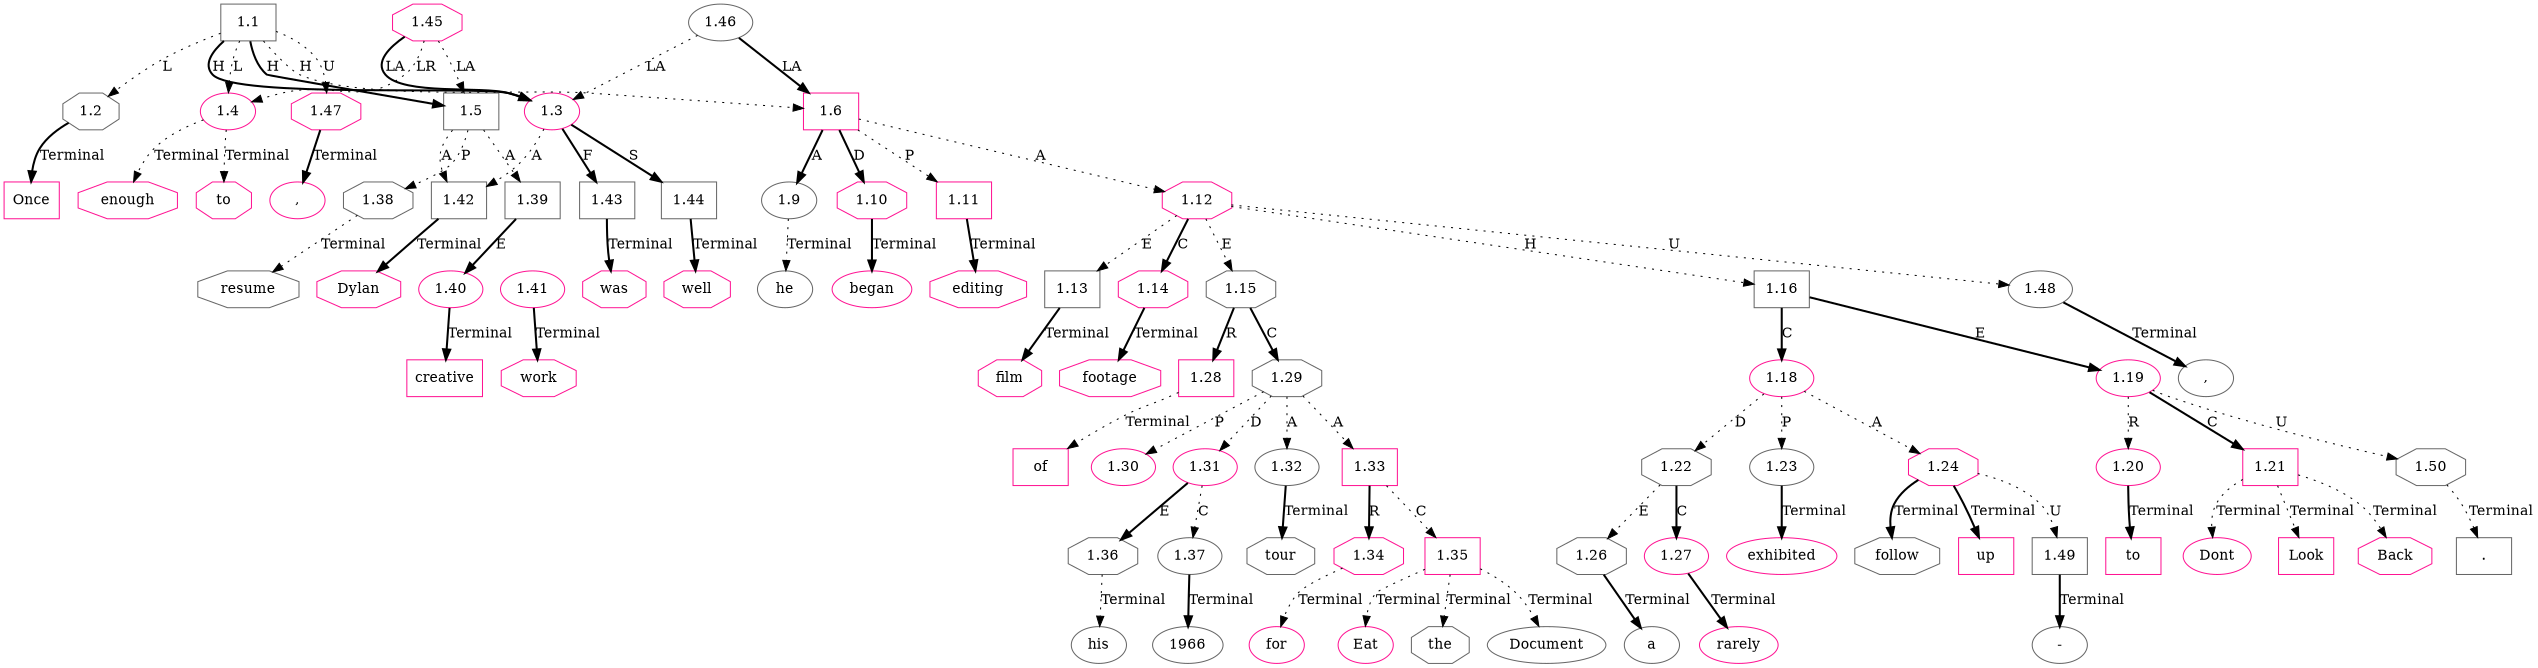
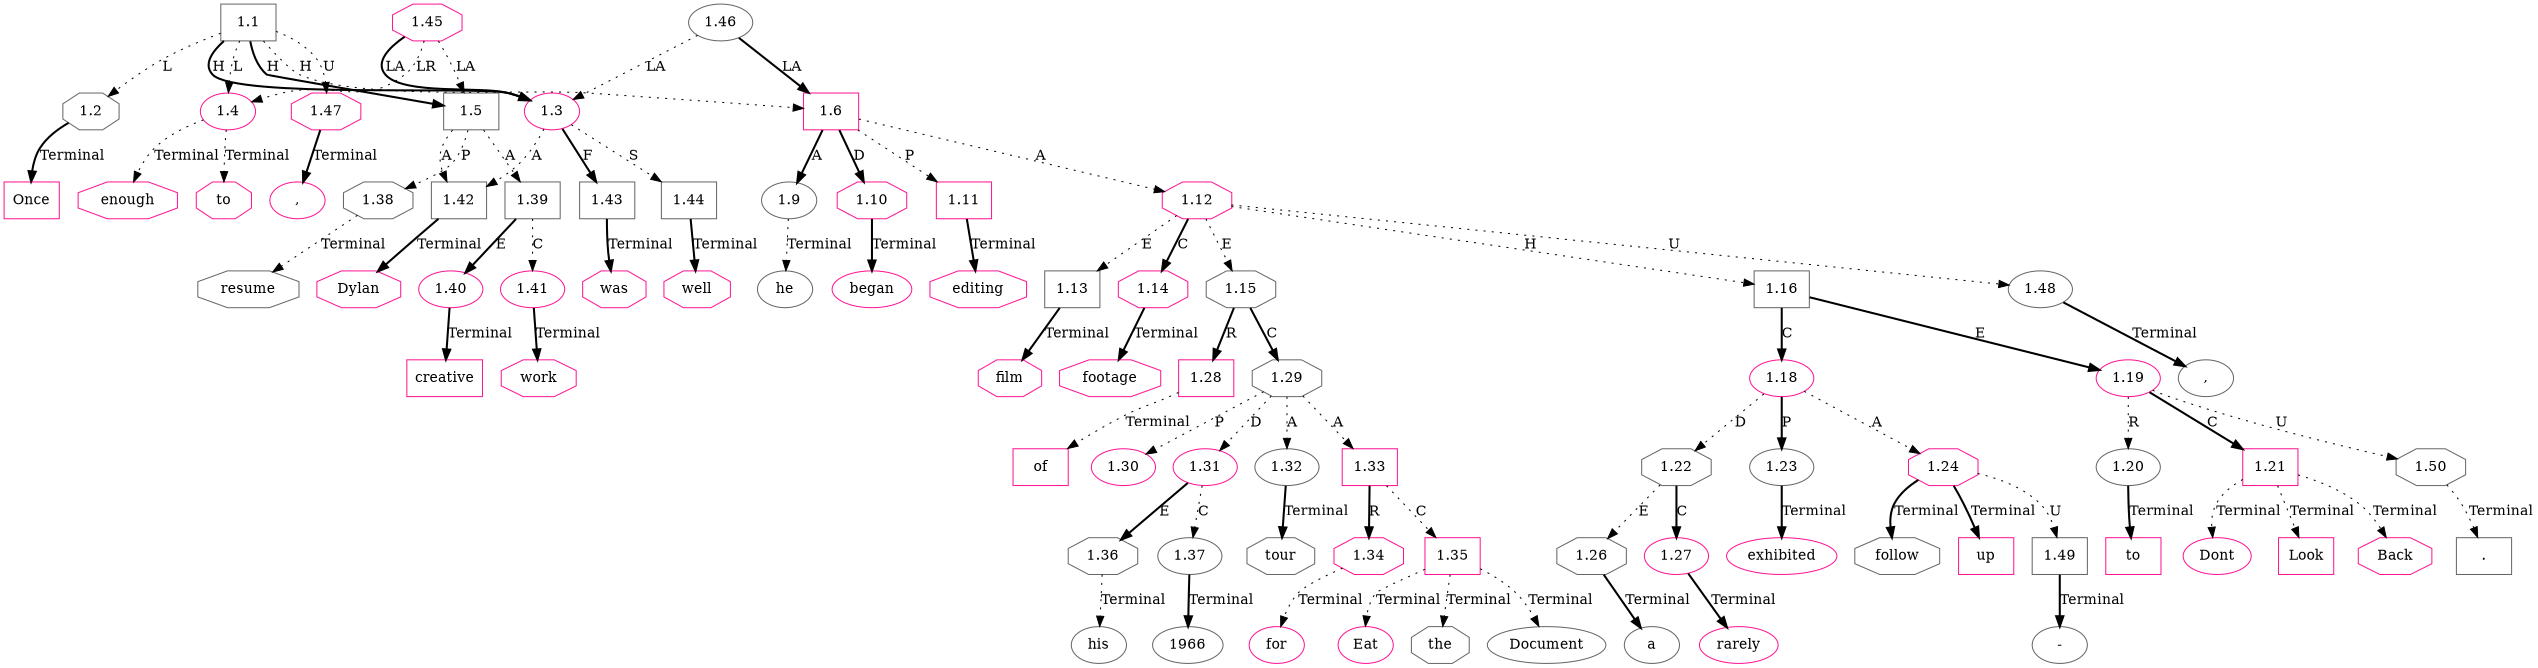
edge "1.3" -> "1.44": style bold -> dotted
edge "1.39" -> "1.41": added, label "C"
edge "1.18" -> "1.23": style dotted -> bold
node "1.20": color deeppink -> gray40
